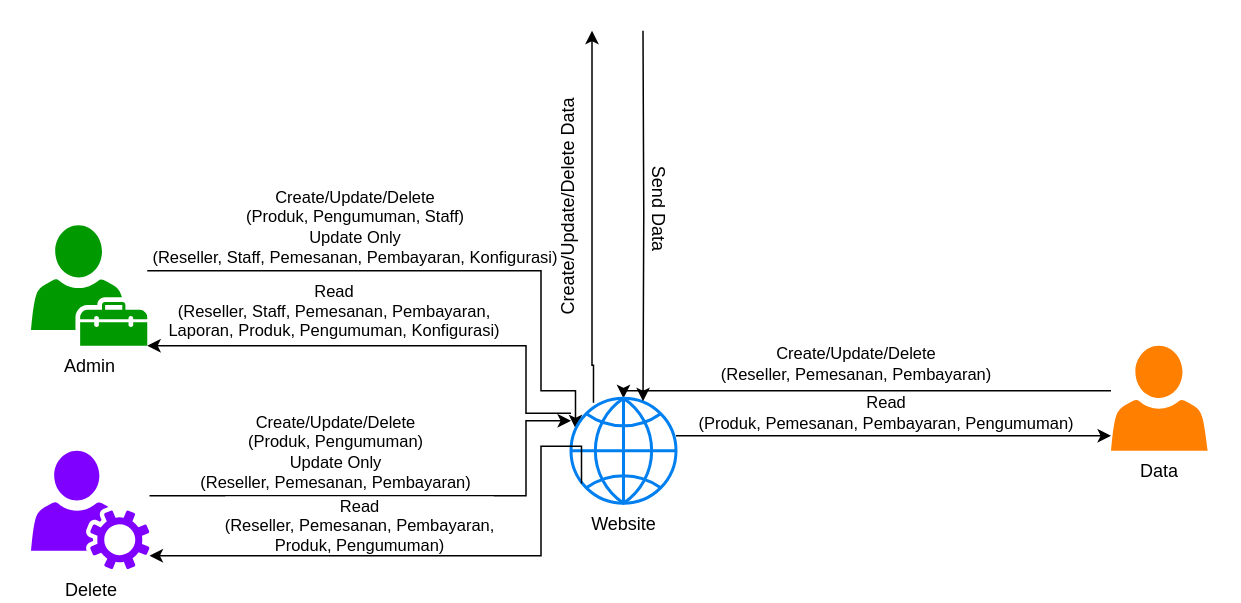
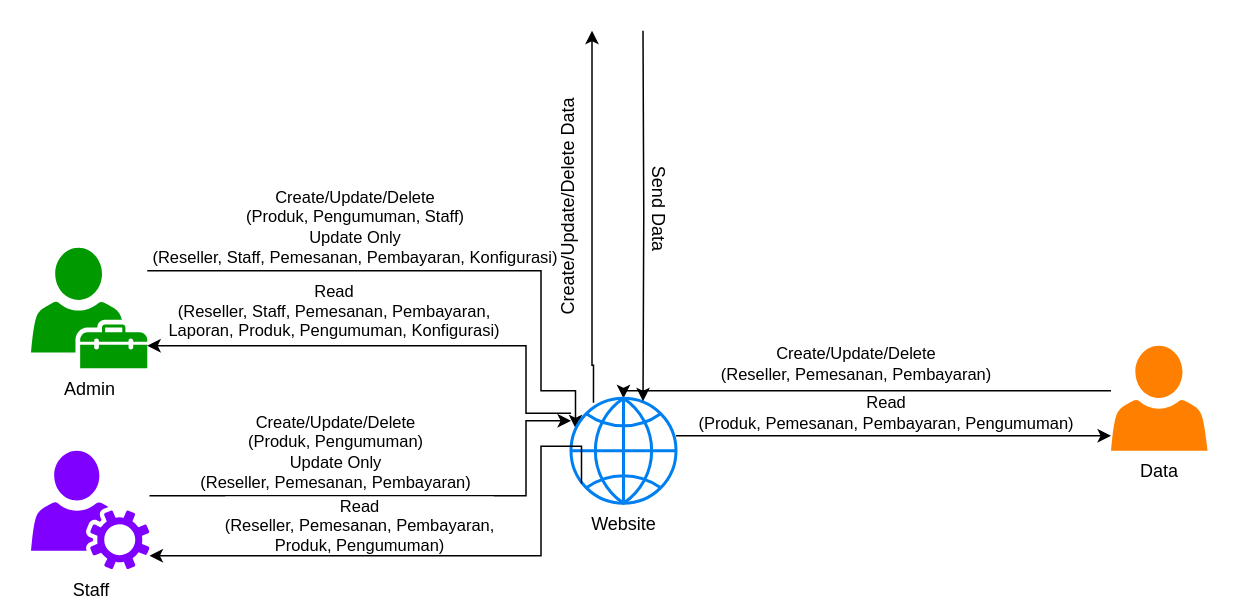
node "Admin": moved (89, 286) -> (89, 308)
node "Delete": label "Delete" -> "Staff"
